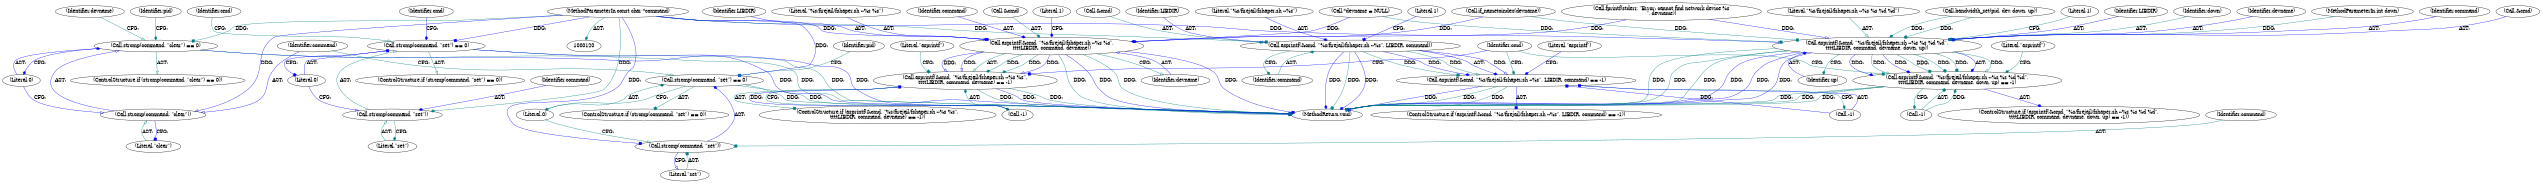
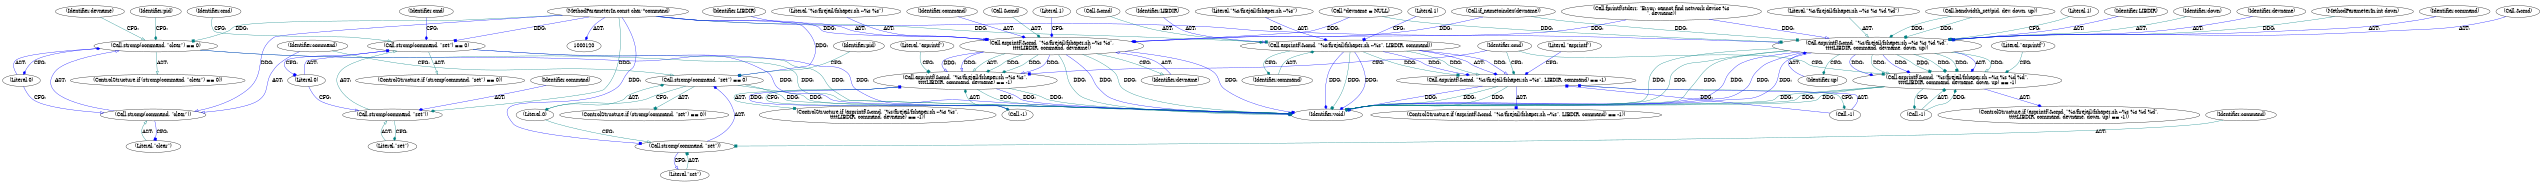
edge "(MethodParameterIn,const char *command)" -> "1000120": color teal -> blue
node "(MethodReturn,void)": label "(MethodReturn,void)" -> "(Identifier,void)"
